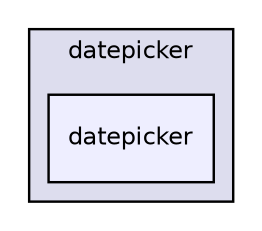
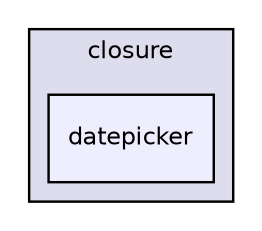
cluster "datepicker": label "datepicker" -> "closure"
